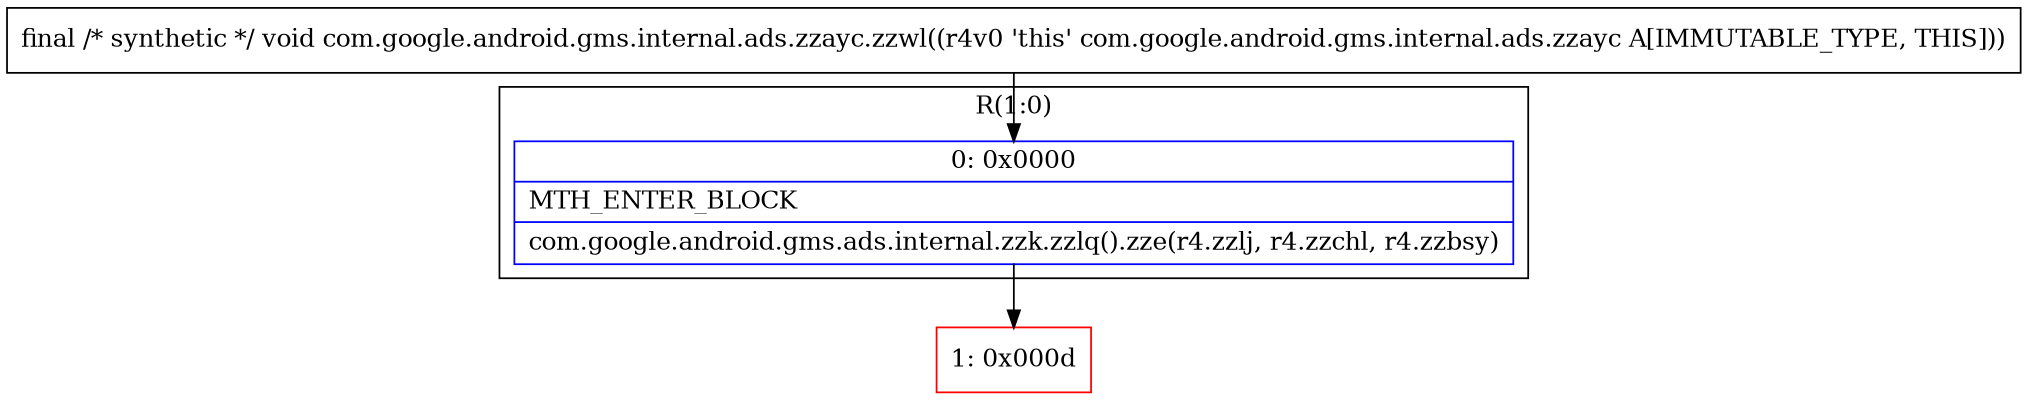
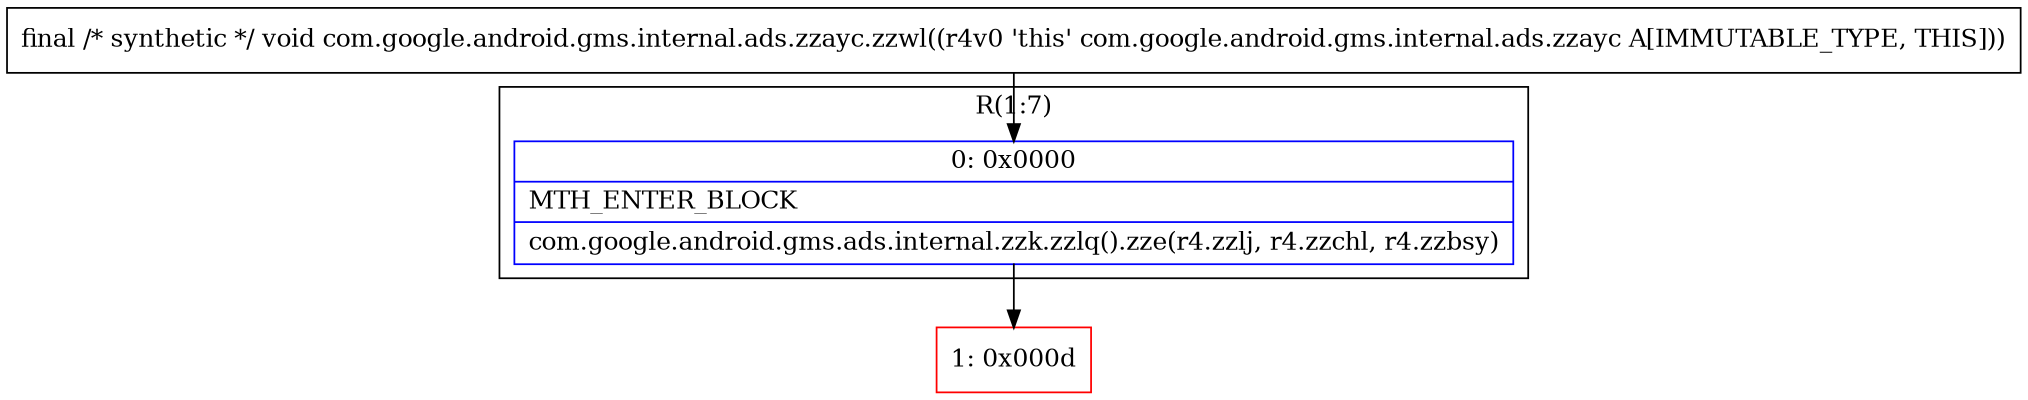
cluster "R(1:0)": label "R(1:0)" -> "R(1:7)"
